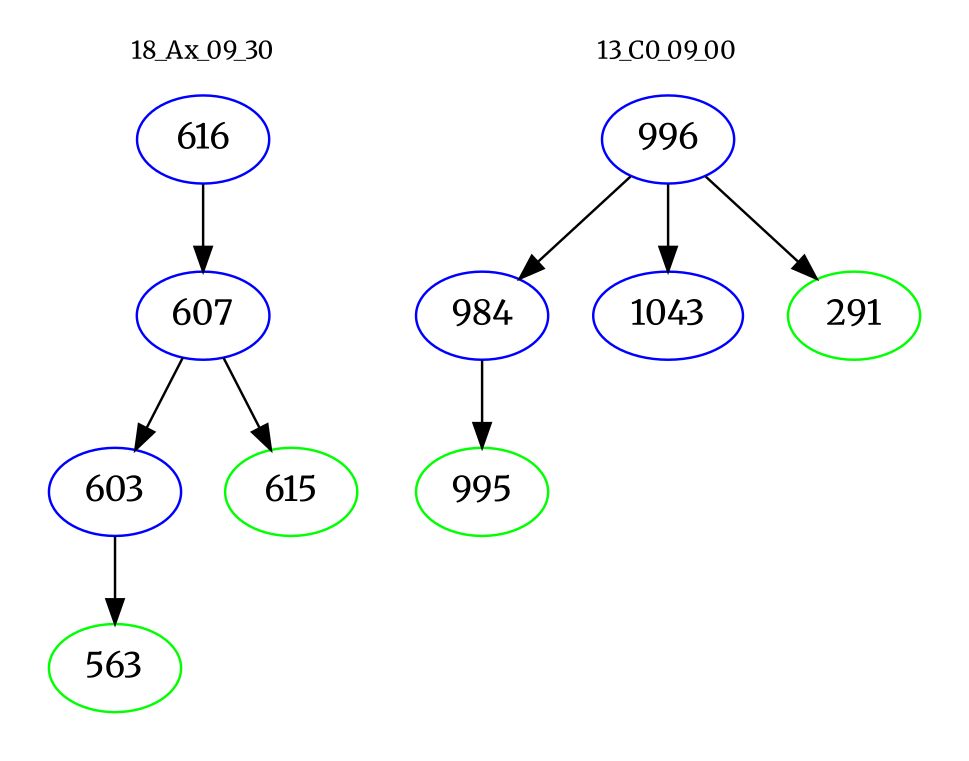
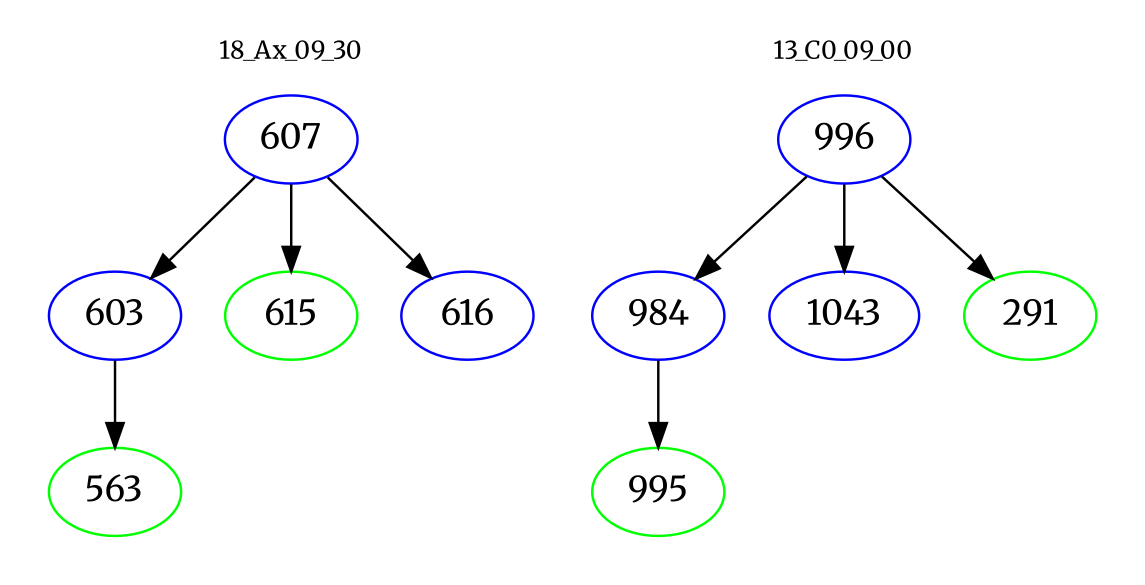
edge "616" -> "607": reversed
